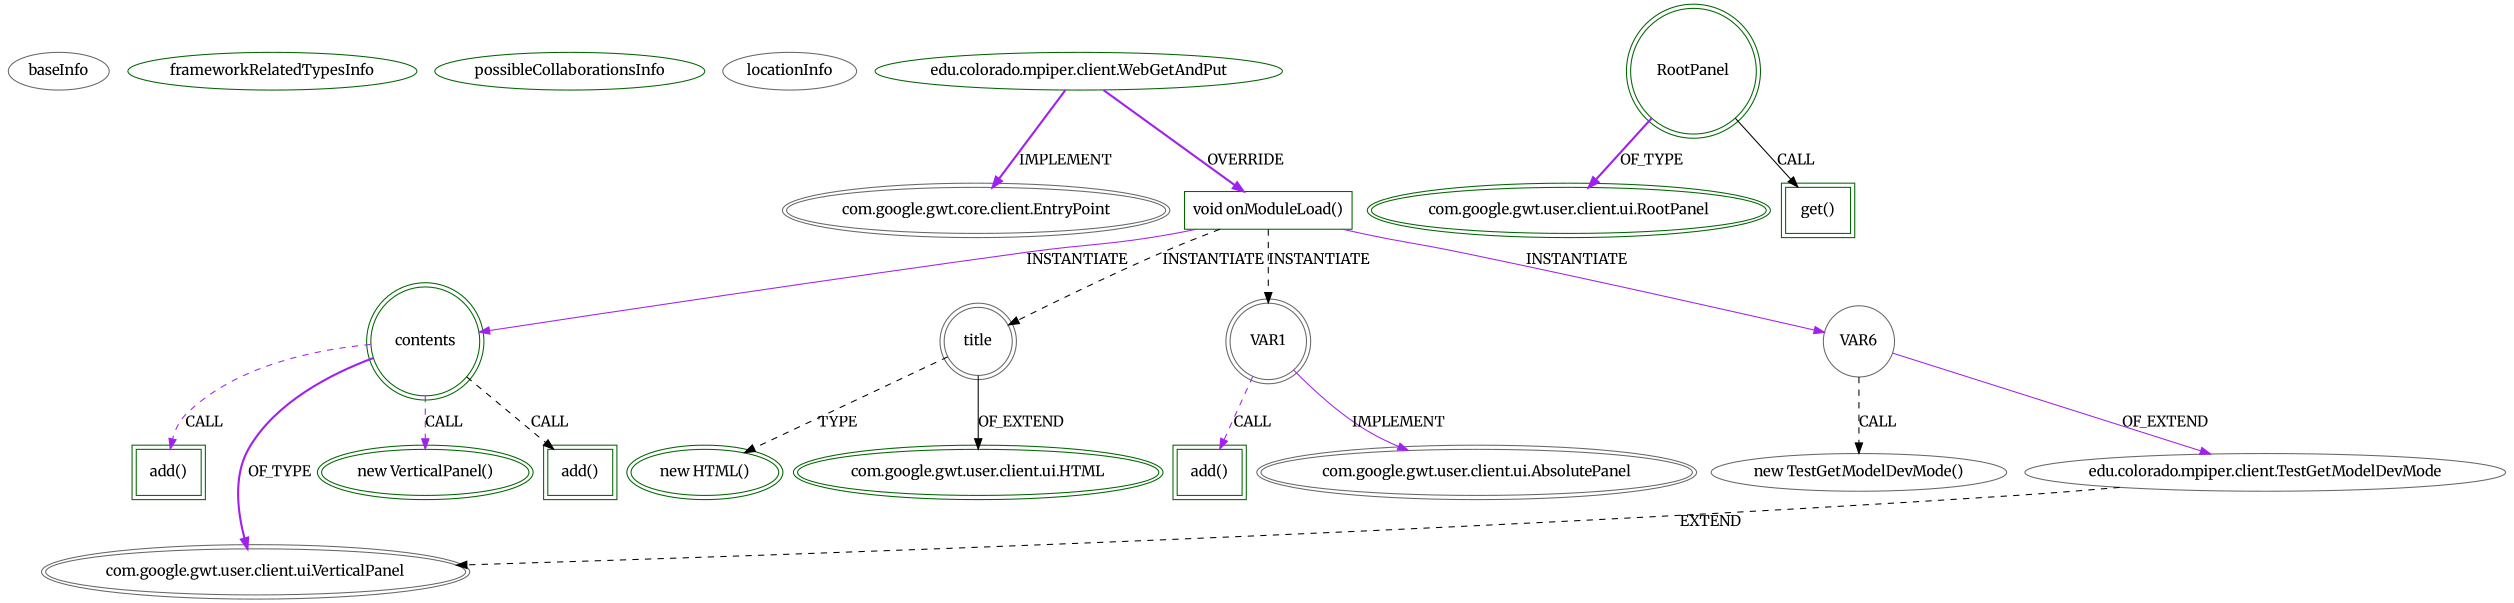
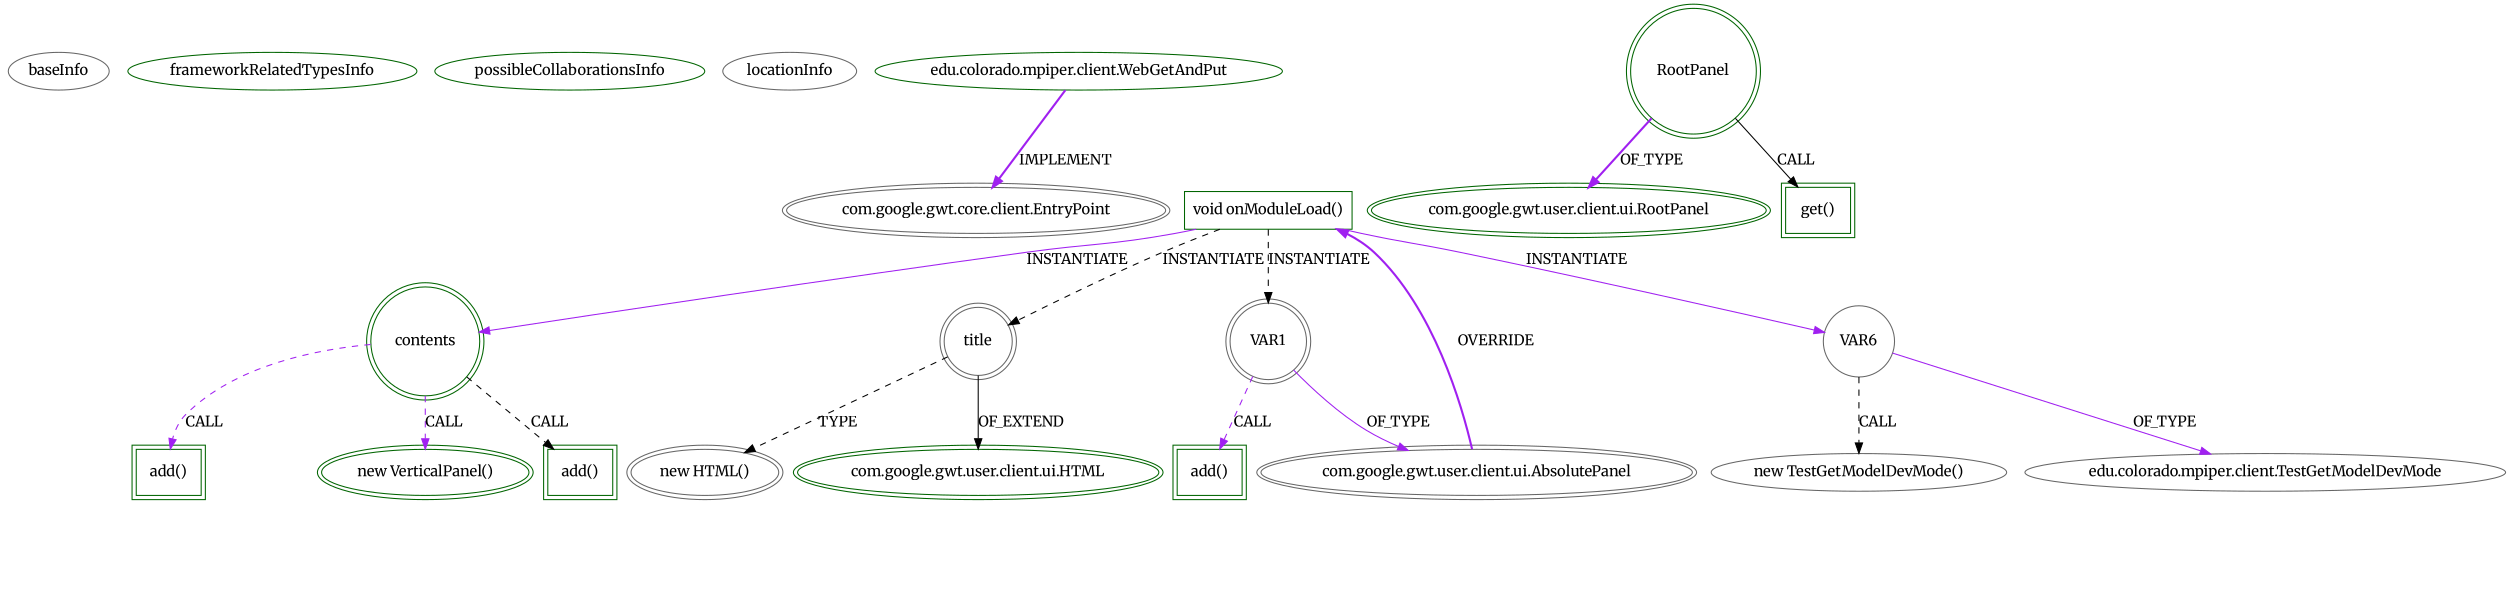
edge "edu.colorado.mpiper.client.WebGetAndPut" -> "void onModuleLoad()": now "com.google.gwt.user.client.ui.AbsolutePanel" -> "void onModuleLoad()"
edge "VAR1" -> "com.google.gwt.user.client.ui.AbsolutePanel": label "IMPLEMENT" -> "OF_TYPE"
edge "VAR6" -> "edu.colorado.mpiper.client.TestGetModelDevMode": label "OF_EXTEND" -> "OF_TYPE"
node "new HTML()": color darkgreen -> gray40
node "com.google.gwt.user.client.ui.VerticalPanel": removed
